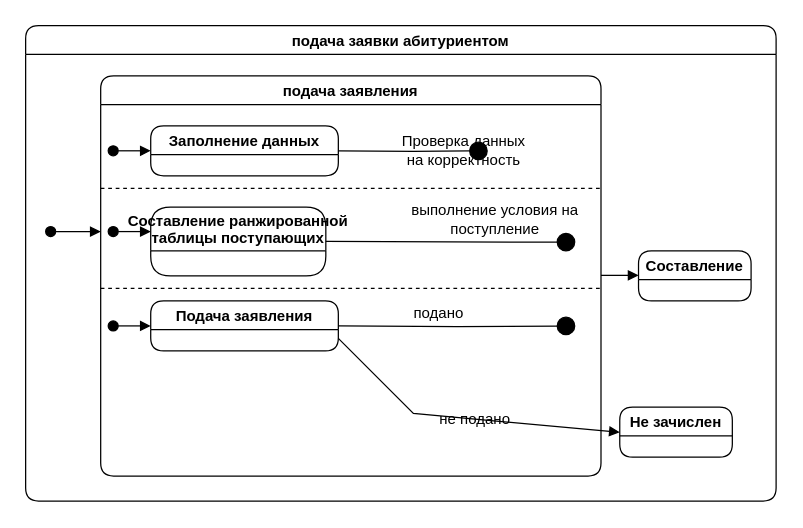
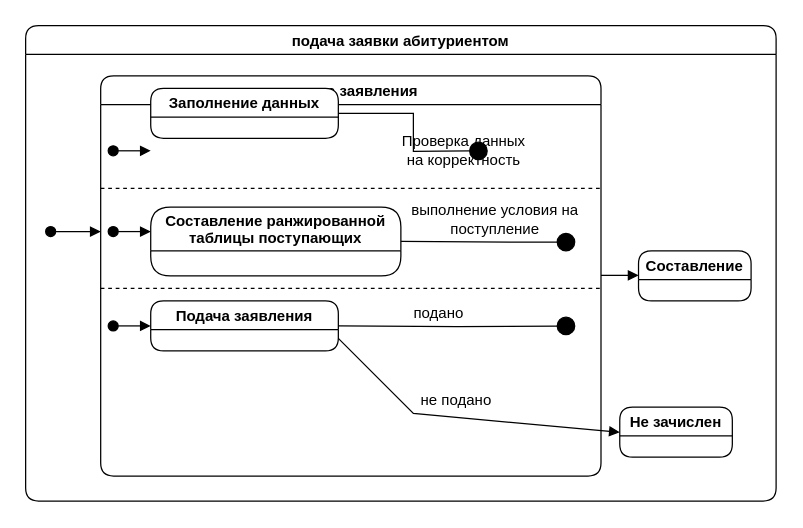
node "Заполнение данных": moved (244, 151) -> (244, 113)
node "Составление ранжированной таблицы поступающих": size 175x69 -> 250x69
node "не подано": moved (474, 419) -> (456, 401)
